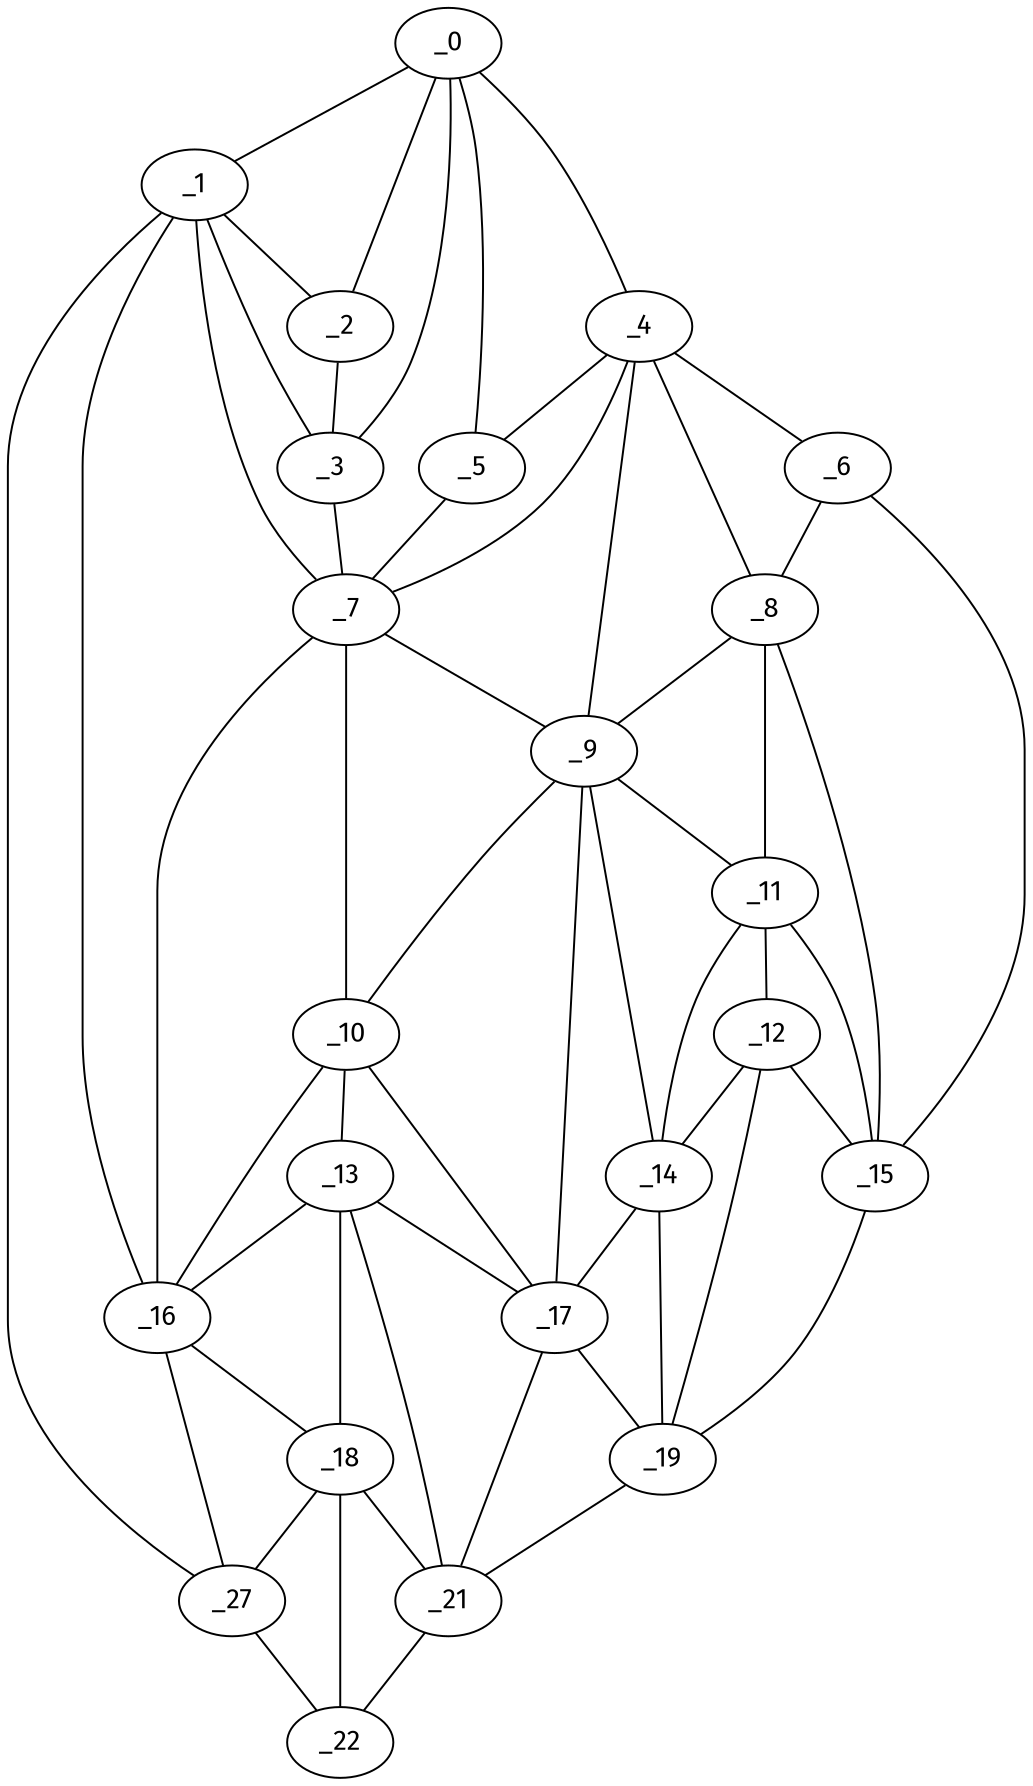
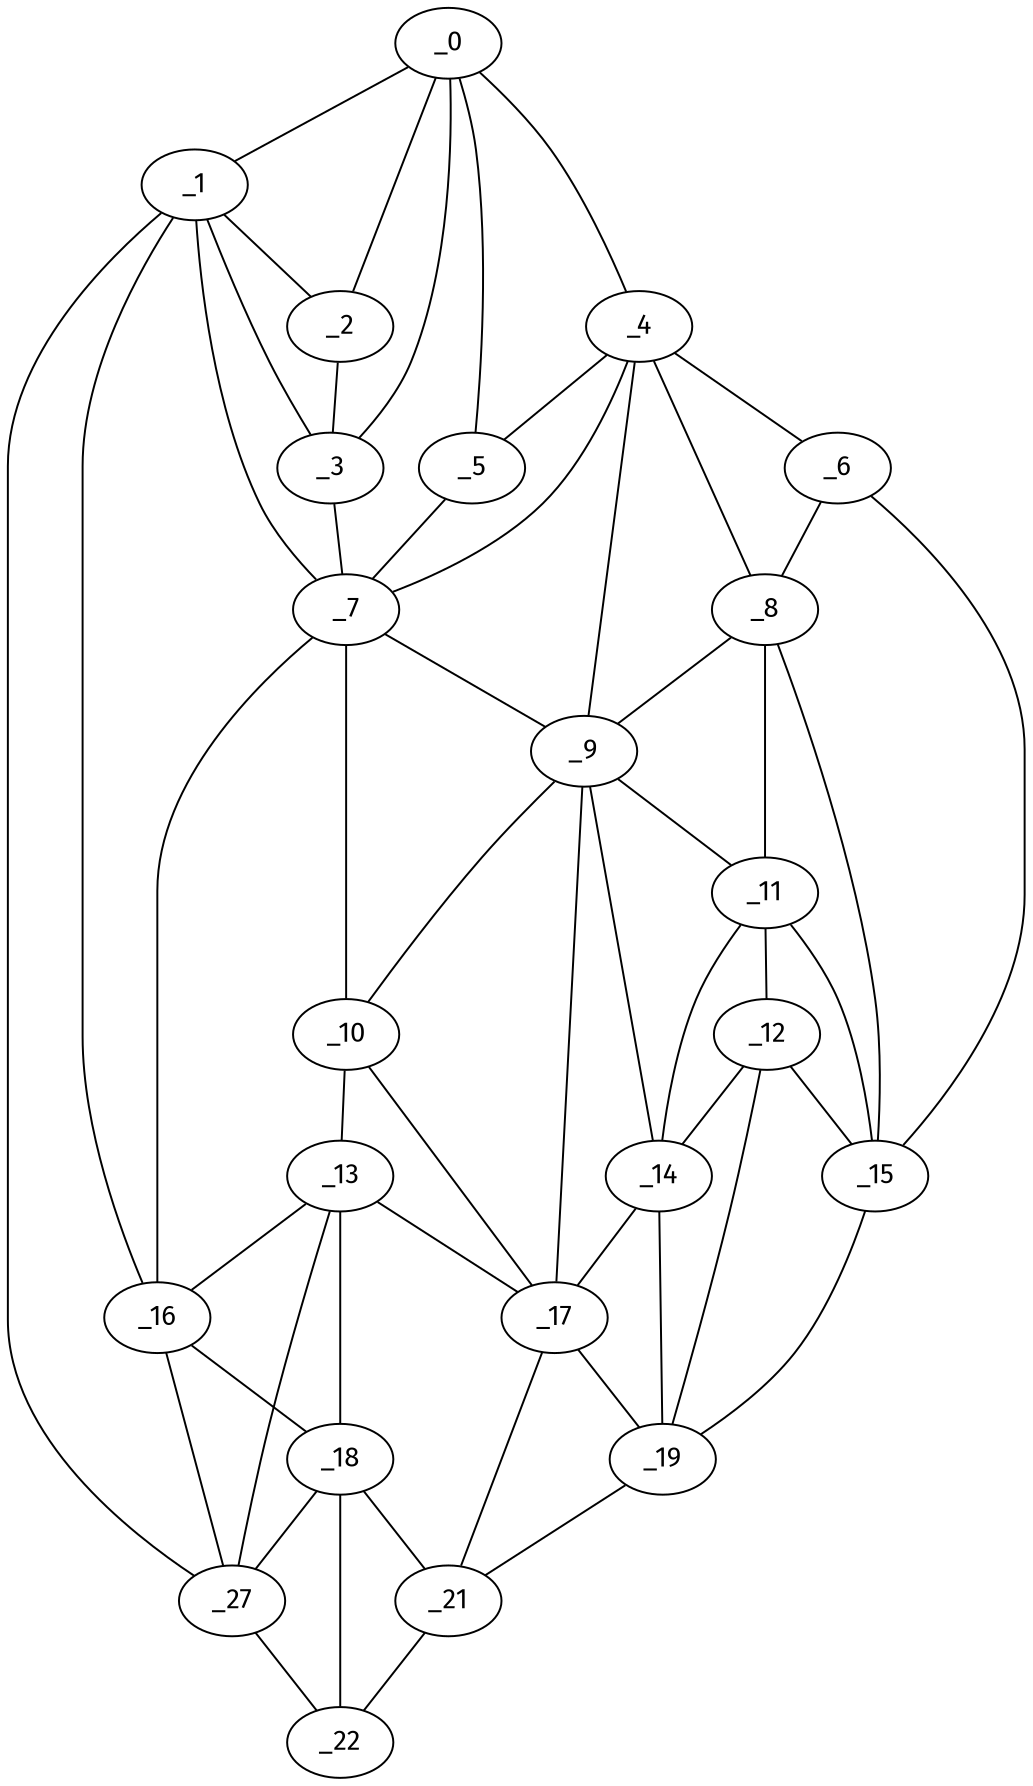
edge "_10" -- "_16": removed
edge "_13" -- "_21": now "_13" -- "_27"
